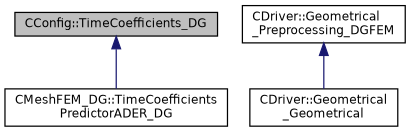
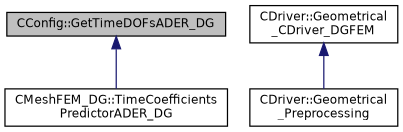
node "CConfig::TimeCoefficients_DG": label "CConfig::TimeCoefficients_DG" -> "CConfig::GetTimeDOFsADER_DG"
node "CDriver::Geometrical _Preprocessing_DGFEM": label "CDriver::Geometrical _Preprocessing_DGFEM" -> "CDriver::Geometrical _CDriver_DGFEM"
node "CDriver::Geometrical _Geometrical": label "CDriver::Geometrical _Geometrical" -> "CDriver::Geometrical _Preprocessing"
